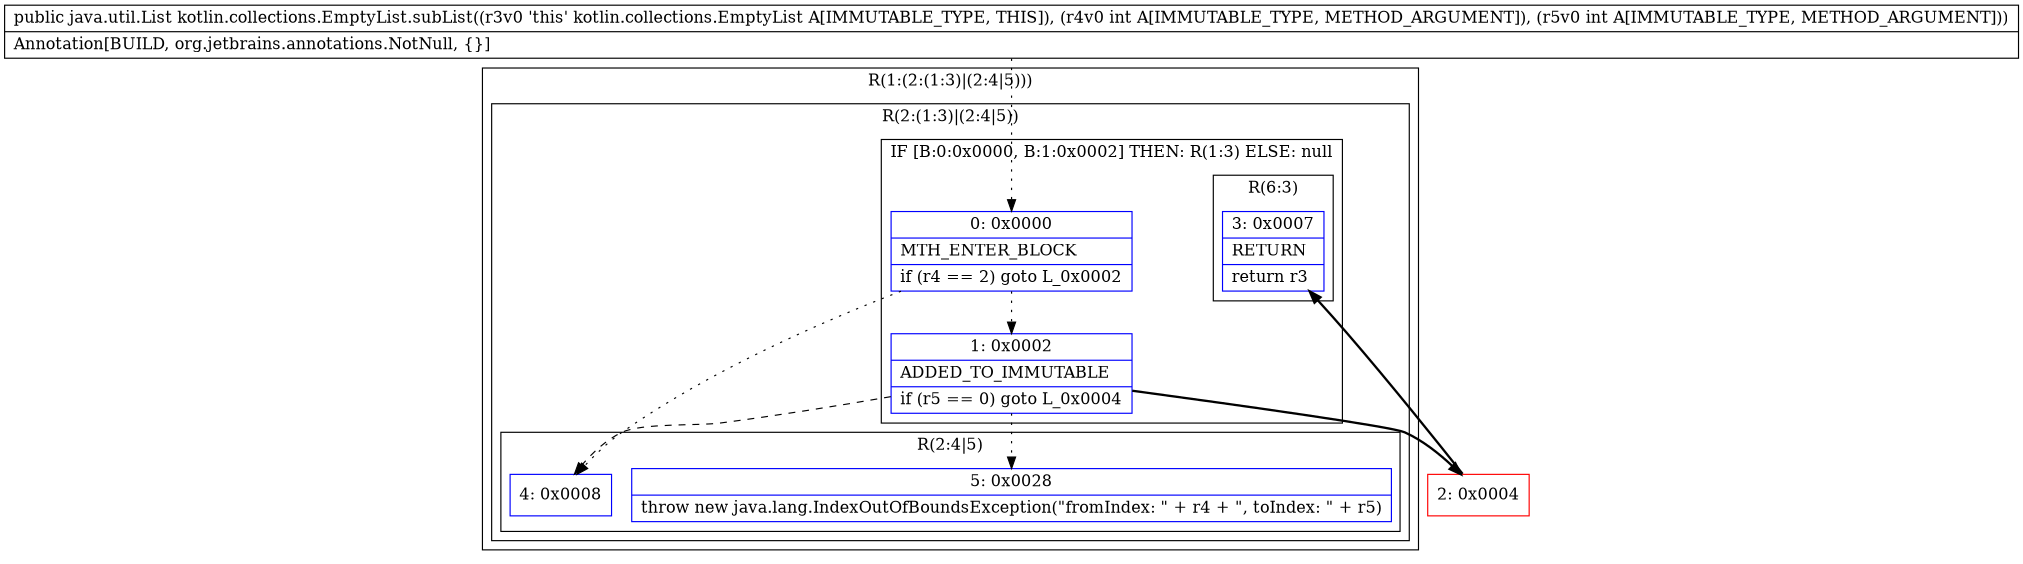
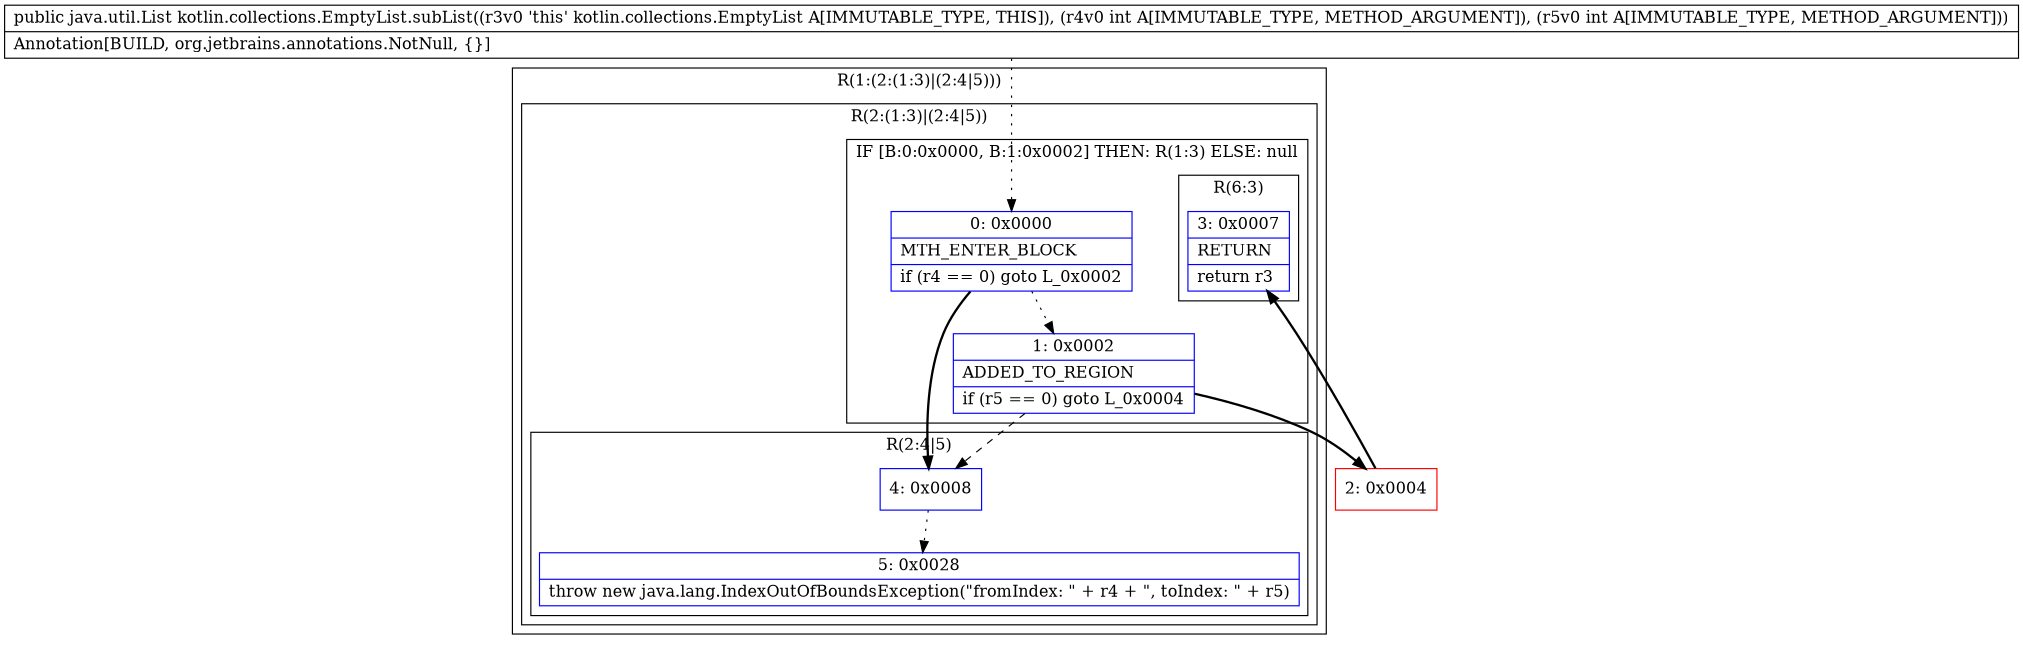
node "0: 0x0000": text "if (r4 == 2) goto L_0x0002" -> "if (r4 == 0) goto L_0x0002"
edge "0: 0x0000" -> "4: 0x0008": style dotted -> bold
node "1: 0x0002": text "ADDED_TO_IMMUTABLE" -> "ADDED_TO_REGION"
edge "1: 0x0002" -> "5: 0x0028": now "4: 0x0008" -> "5: 0x0028"
